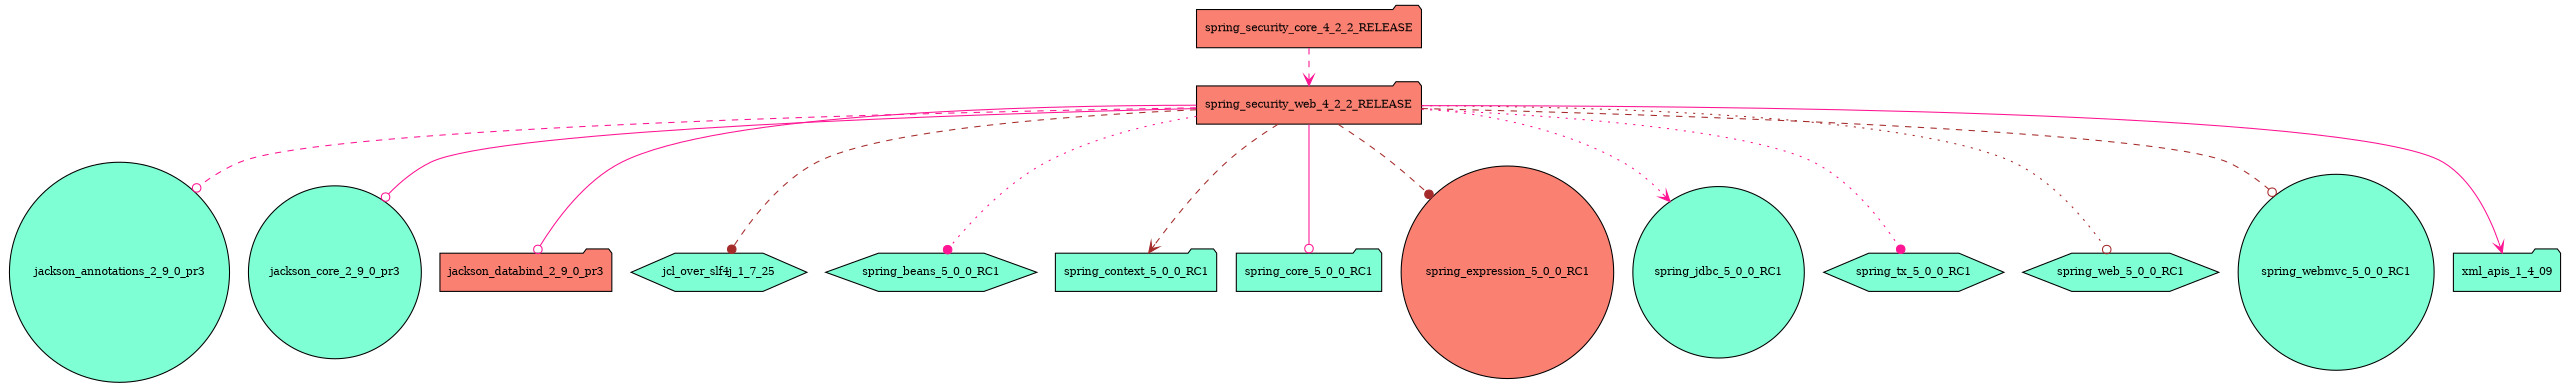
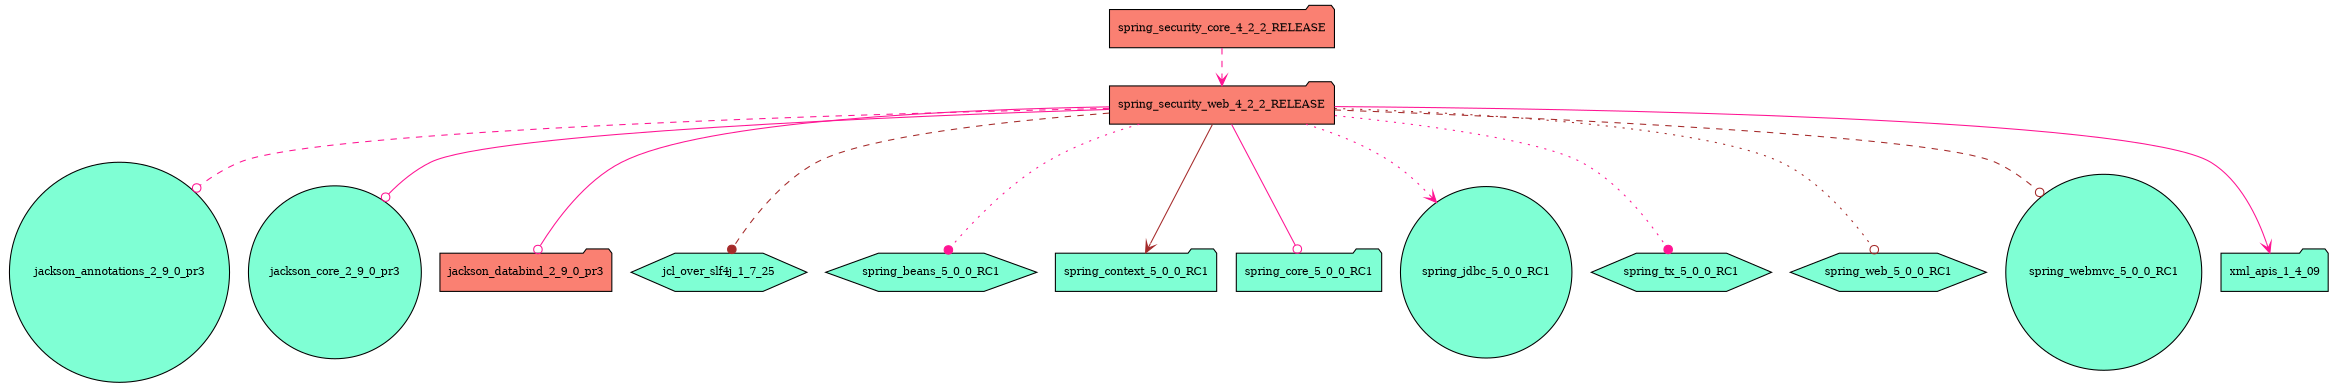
edge "spring_security_web_4_2_2_RELEASE" -> "spring_context_5_0_0_RC1": style dashed -> solid
node "spring_expression_5_0_0_RC1": removed
